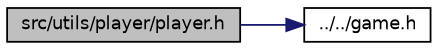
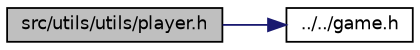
node "src/utils/player/player.h": label "src/utils/player/player.h" -> "src/utils/utils/player.h"
